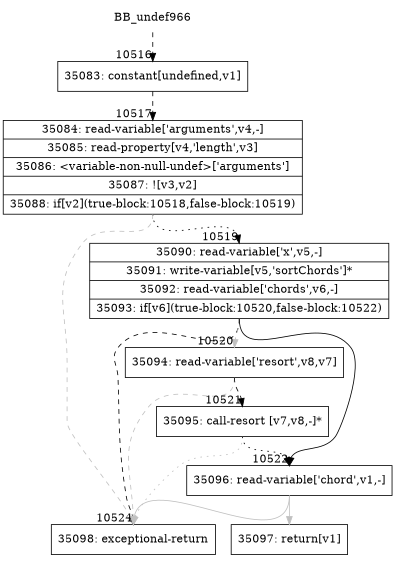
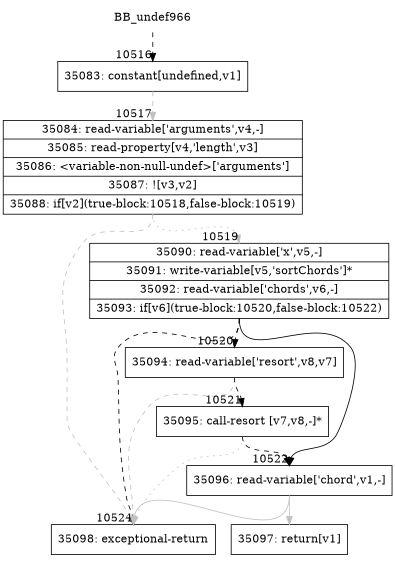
edge "35083: constant[undefined,v1]" -> "35084: read-variable['arguments',v4,-]": color black -> gray
edge "35084: read-variable['arguments',v4,-]" -> "35090: read-variable['x',v5,-]": color black -> gray
edge "35090: read-variable['x',v5,-]" -> "35094: read-variable['resort',v8,v7]": color gray -> black
edge "35095: call-resort [v7,v8,-]*" -> "35096: read-variable['chord',v1,-]": style dotted -> dashed
